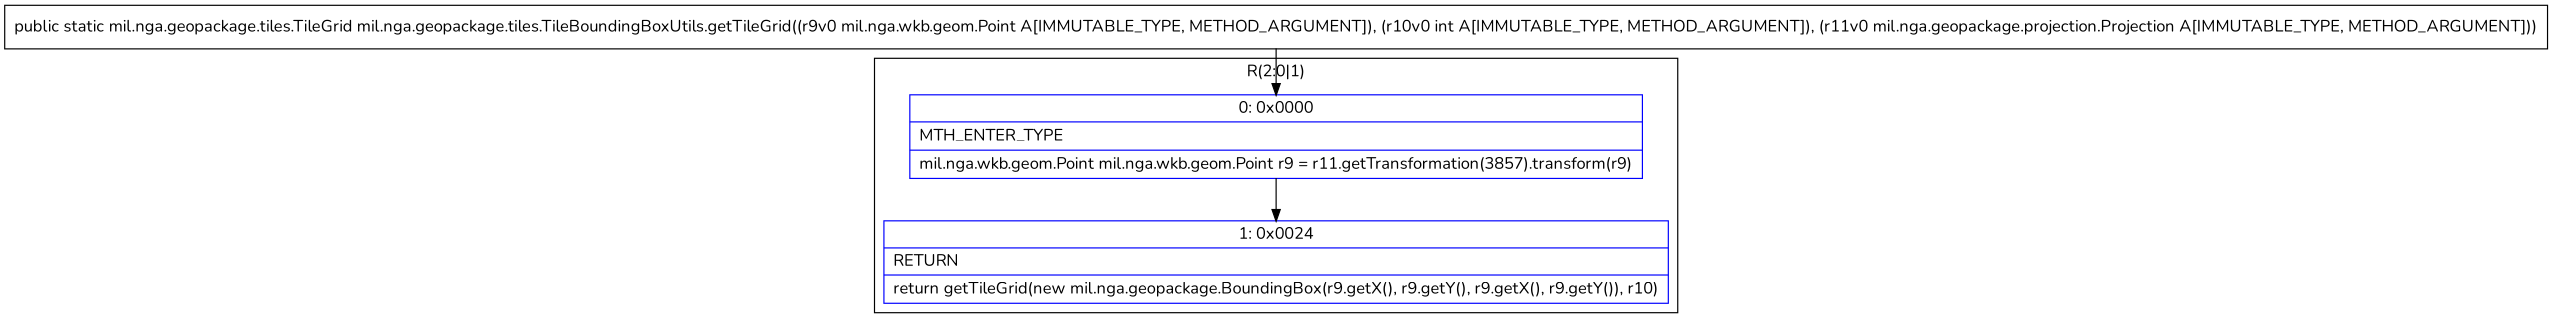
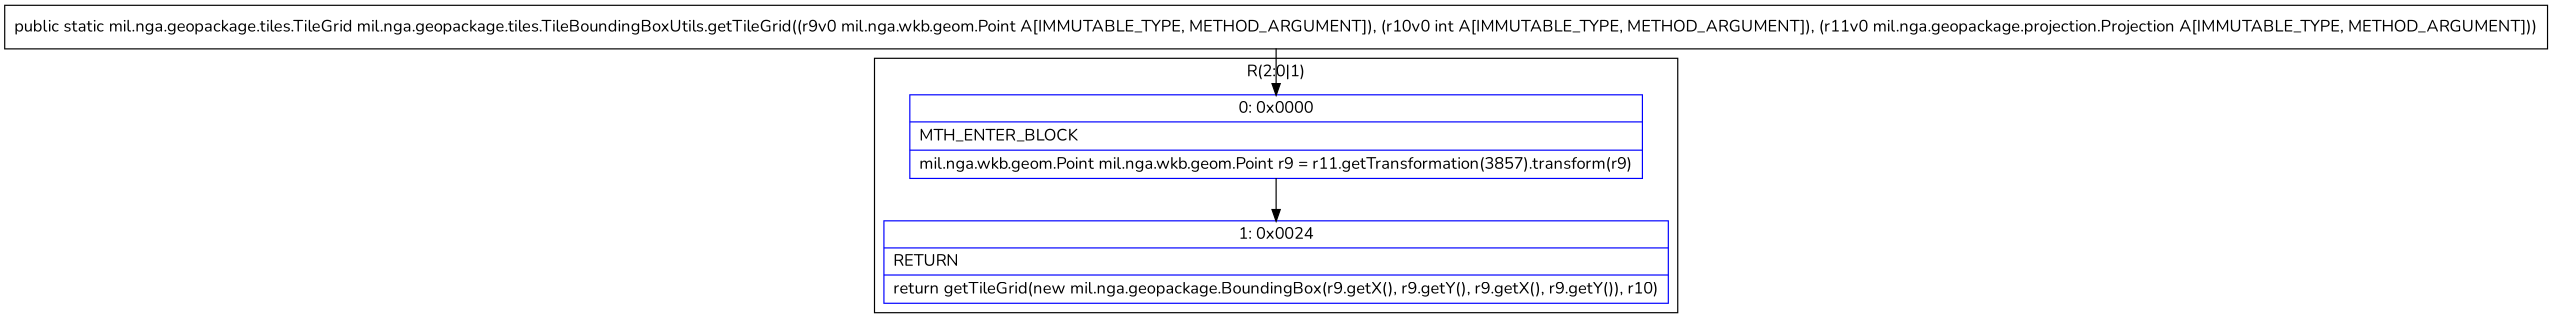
node "0: 0x0000": text "MTH_ENTER_TYPE" -> "MTH_ENTER_BLOCK"
